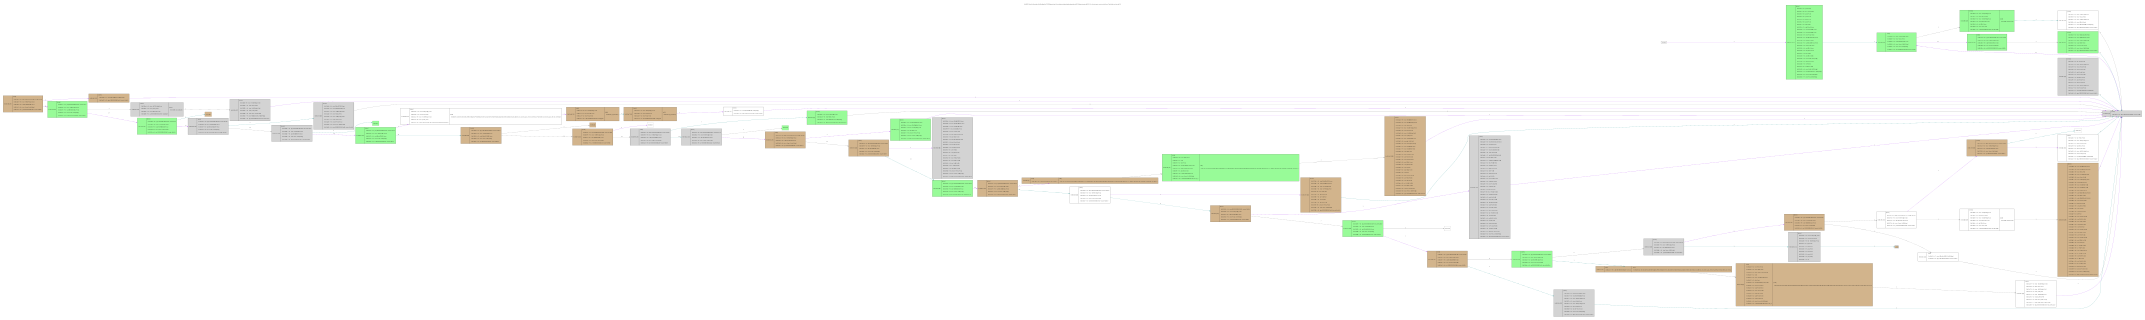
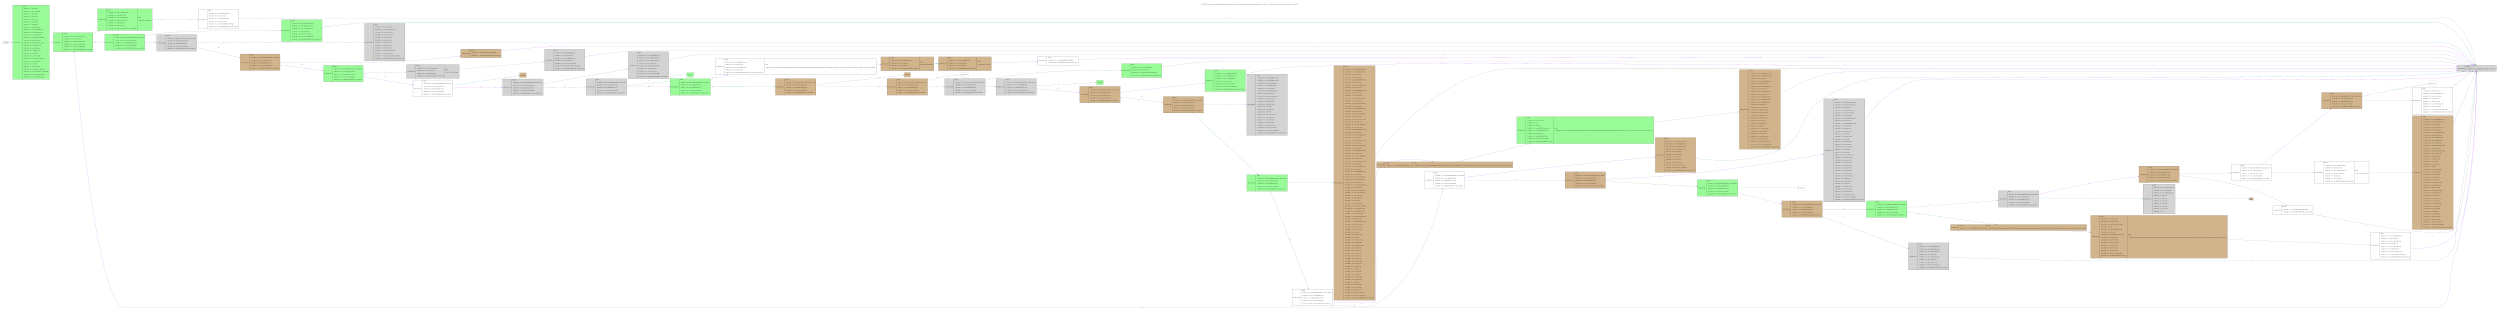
node "0x401494 [28]": added
node "0x4014e8 [28]": fillcolor palegreen -> white
node "0x40176a [333]": added
node "0x40161c [28]": fillcolor tan -> white
